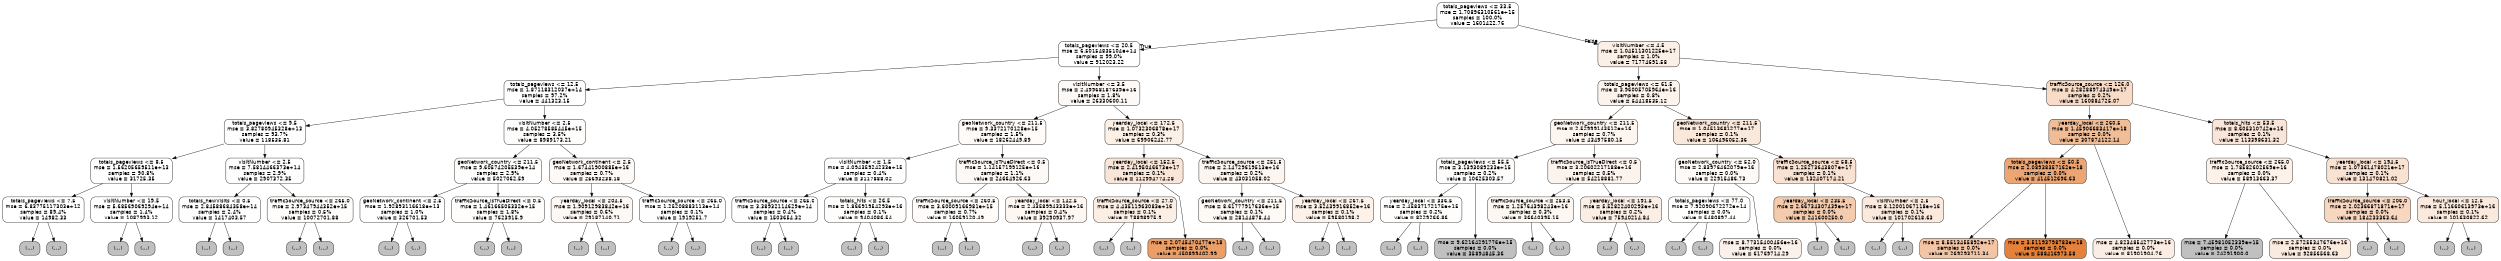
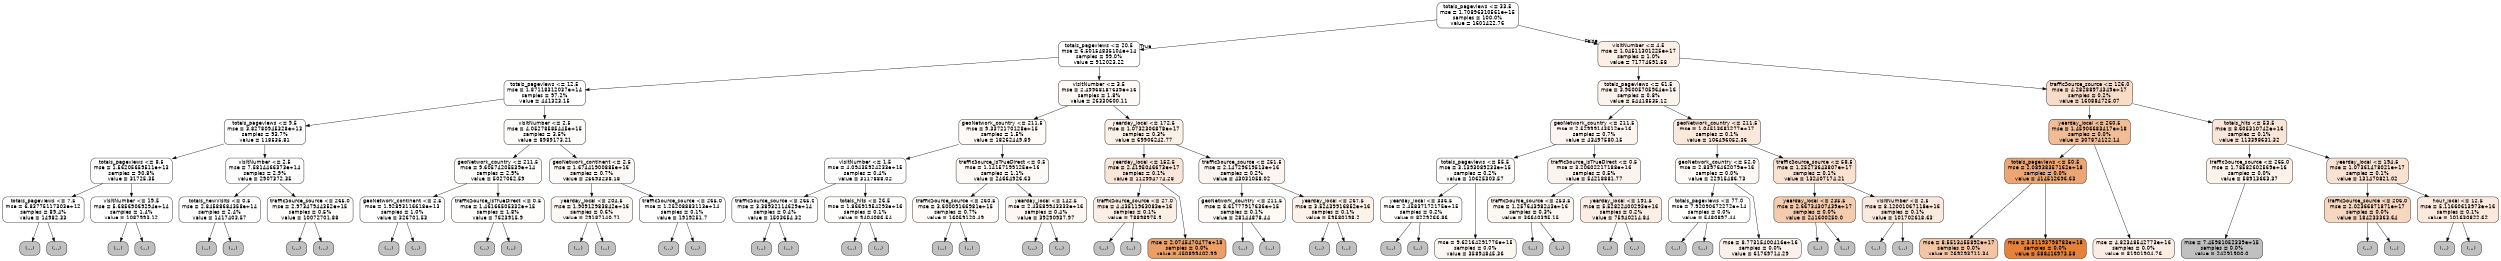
node "mse = 9.62164291776e+15 samples = 0.0% value = 35894845.36": fillcolor #c0c0c0 -> #e5813910
node "mse = 8.77315400456e+16 samples = 0.0% value = 61769714.29": label "mse = 8.77315400456e+16 samples = 0.0% value = 61769714.29" -> "mse = 8.77315400416e+16 samples = 0.0% value = 61769714.29"
node "mse = 2.57255347676e+16 samples = 0.0% value = 92856568.63": removed
